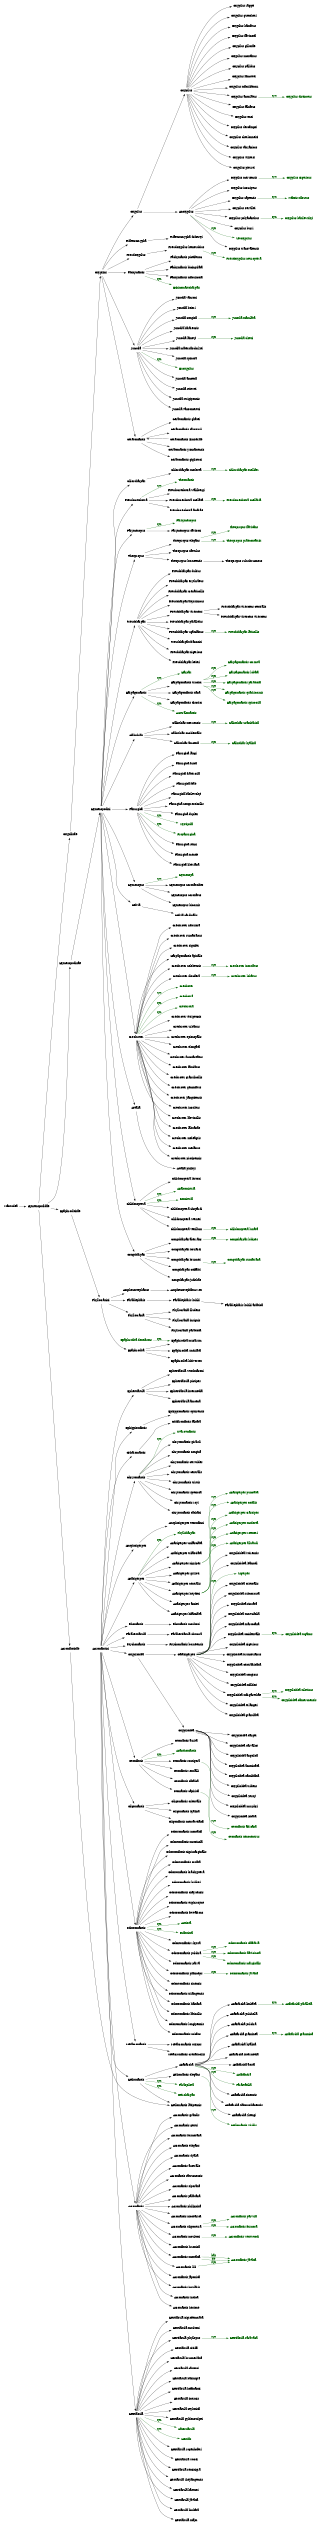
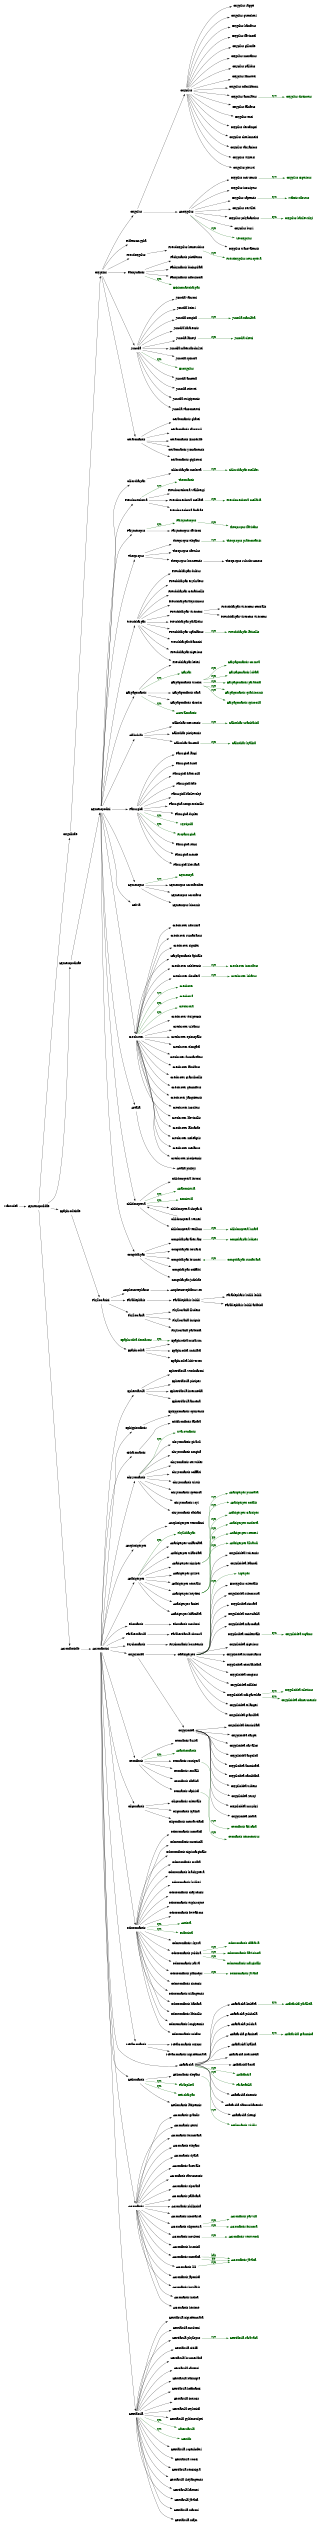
node "Triaenocorypha dohertyi": removed
edge "Ceratomantis kimberlae" -> "Ceratomantis": reversed
edge "Theopropus elegans" -> "Theopropus flavicans": now "Parhymenopus" -> "Theopropus flavicans"
edge "Harpagomantis" -> "Harpagomantis tricolor": now "Harpagomantis" -> "Pseudoharpax beieri"
node "Galinthias occidentalis": label "Galinthias occidentalis" -> "Galinthias pictipennis"
node "Helvia cardinalis": removed
edge "Chlidonoptera" -> "Chlidonoptera werneri": reversed
edge "Congoharpax brunneri" -> "Congoharpax sumatrana": reversed
node "Parablepharis kuhlii kuhlii": added
node "Chrysomantis centralis": label "Chrysomantis centralis" -> "Chrysomantis coiffaiti"
edge "Anasigerpes heydeni" -> "Anasigerpes roemeri": label "syn" -> "pp"
node "Oxypiloidea orientalis": label "Oxypiloidea orientalis" -> "Euoxypilus orientalis"
edge "Catasigerpes" -> "Oxypiloidea occidentalis": removed
node "Oxypiloidea denticulata": added
edge "Acromantinae" -> "Heliomantis latipennis": now "Acromantinae" -> "Acromantini"
node "Metacromantis crenaticollis": label "Metacromantis crenaticollis" -> "Metacromantis nigrofemorata"
edge "Heliomantis" -> "Anaxarcha": now "Acromantini" -> "Anaxarcha"
node "Hestiasula limbata": label "Hestiasula limbata" -> "Hestiasula masoni"
